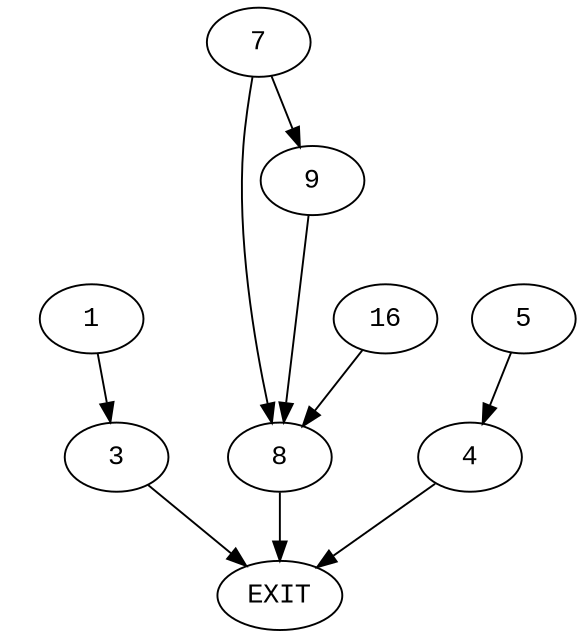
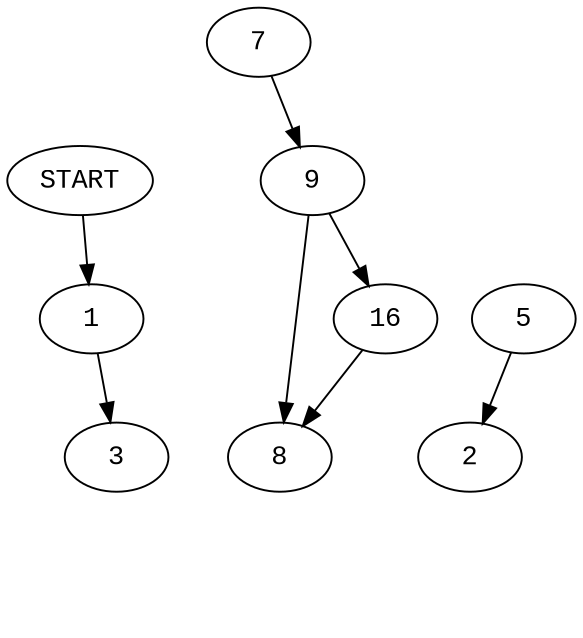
node "START": added
edge "7" -> "8": removed
edge "9" -> "16": added
node "4": label "4" -> "2"
node "EXIT": removed
